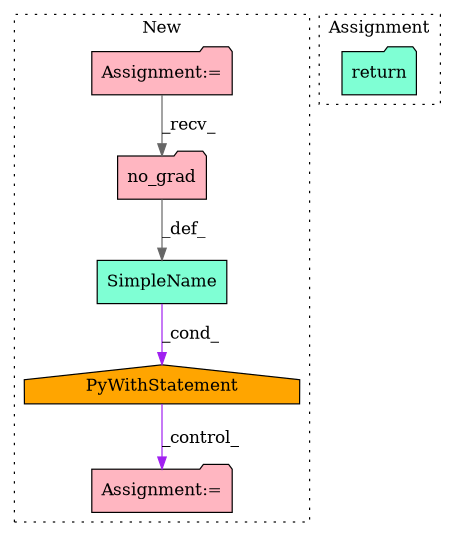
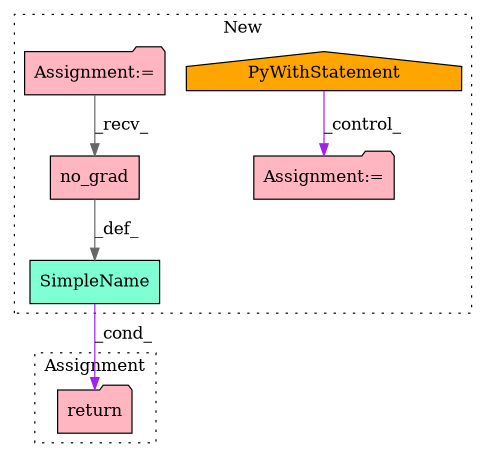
node "return": fillcolor aquamarine -> lightpink
node "no_grad": shape folder -> box
edge "SimpleName" -> "PyWithStatement": now "SimpleName" -> "return"
